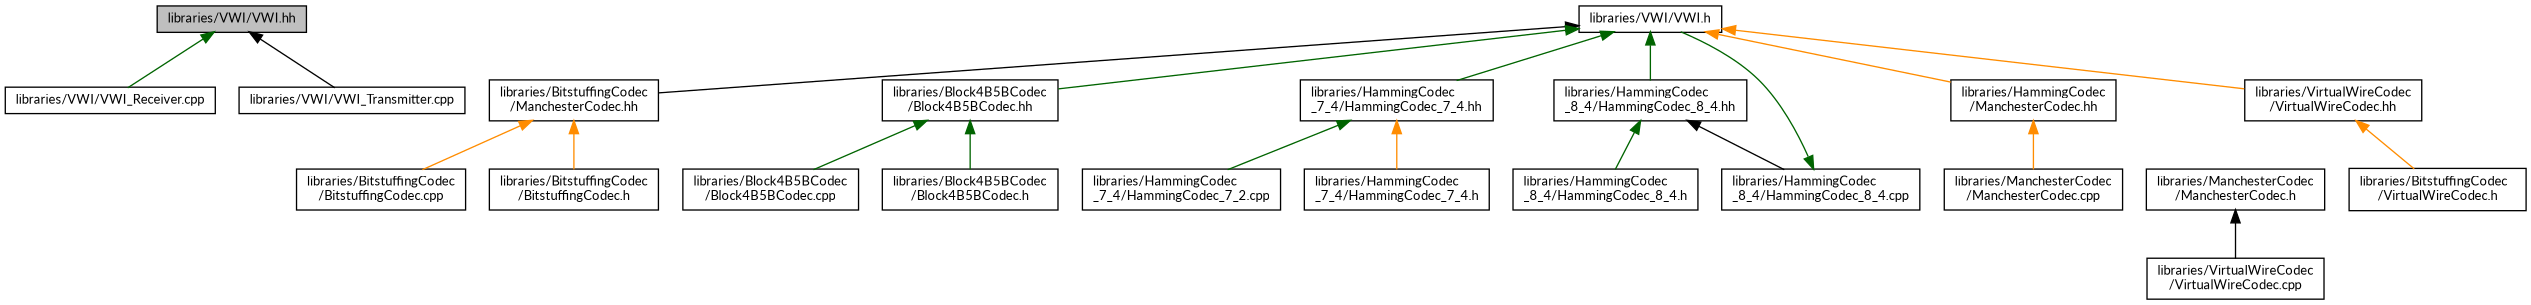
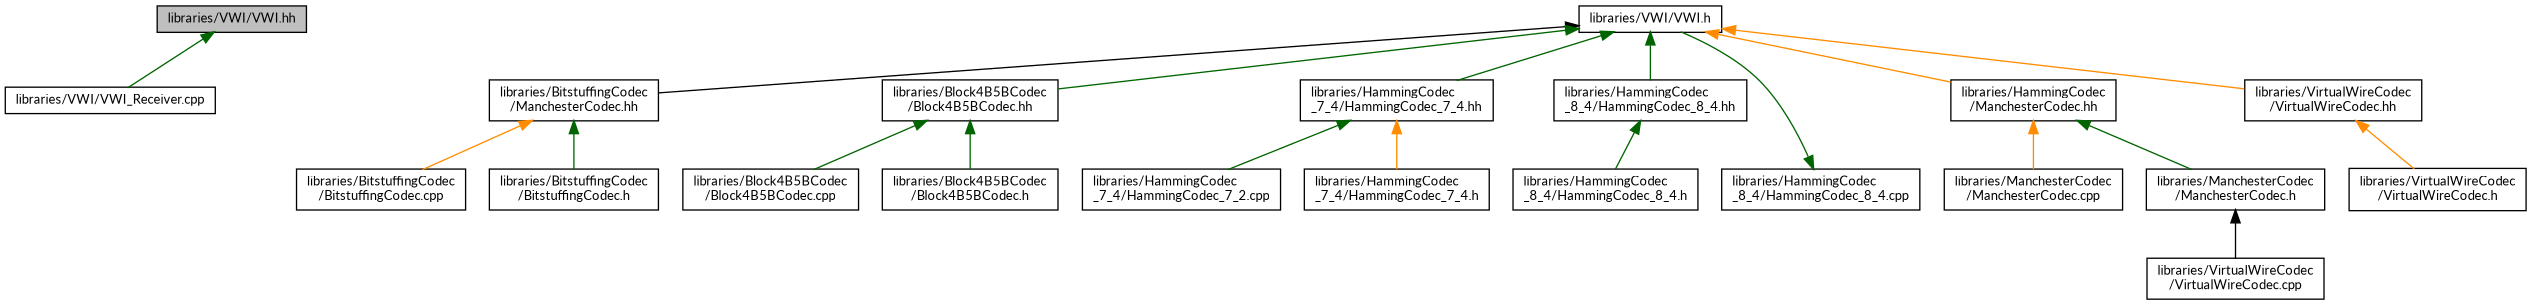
node "libraries/VWI/VWI_Transmitter.cpp": removed
edge "libraries/HammingCodec _8_4/HammingCodec_8_4.cpp" -> "libraries/HammingCodec _8_4/HammingCodec_8_4.hh": removed
edge "libraries/ManchesterCodec /ManchesterCodec.h" -> "libraries/HammingCodec /ManchesterCodec.hh": added
edge "libraries/BitstuffingCodec /BitstuffingCodec.h" -> "libraries/BitstuffingCodec /ManchesterCodec.hh": color darkorange -> darkgreen
node "libraries/BitstuffingCodec /VirtualWireCodec.h": label "libraries/BitstuffingCodec /VirtualWireCodec.h" -> "libraries/VirtualWireCodec /VirtualWireCodec.h"
